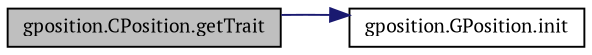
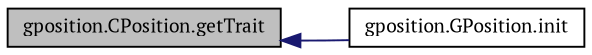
edge "gposition.CPosition.getTrait" -> "gposition.GPosition.init": reversed
